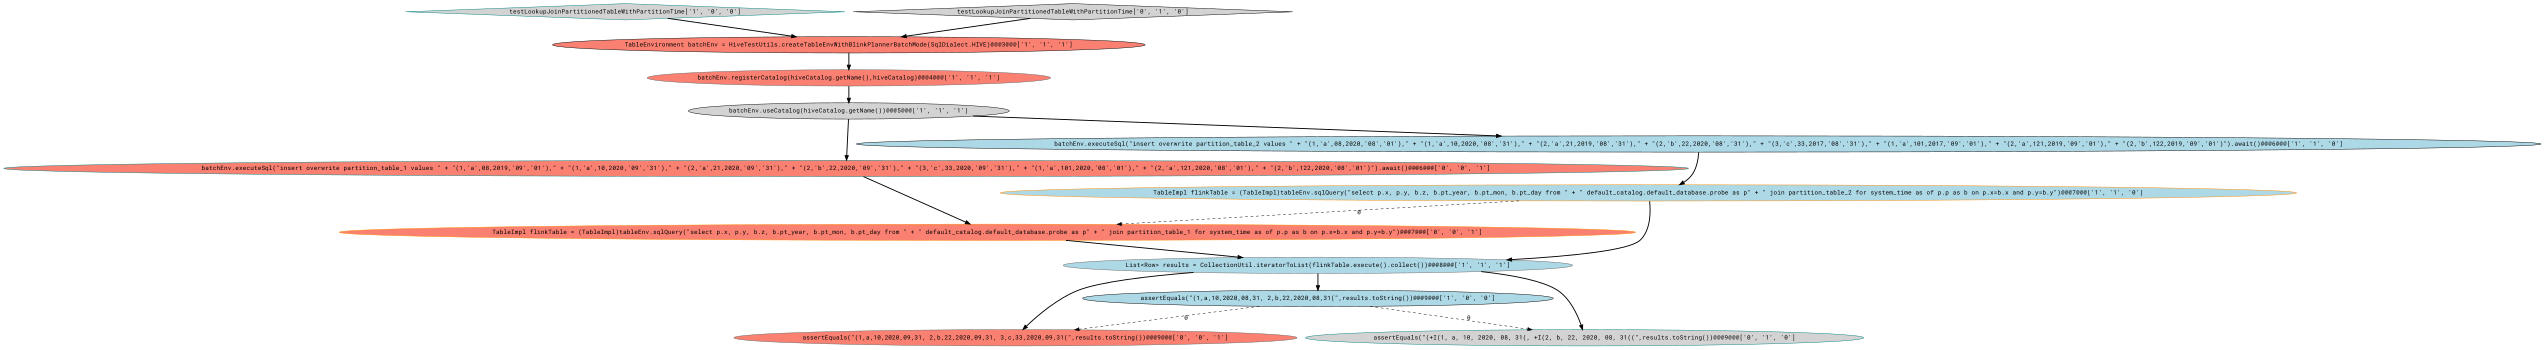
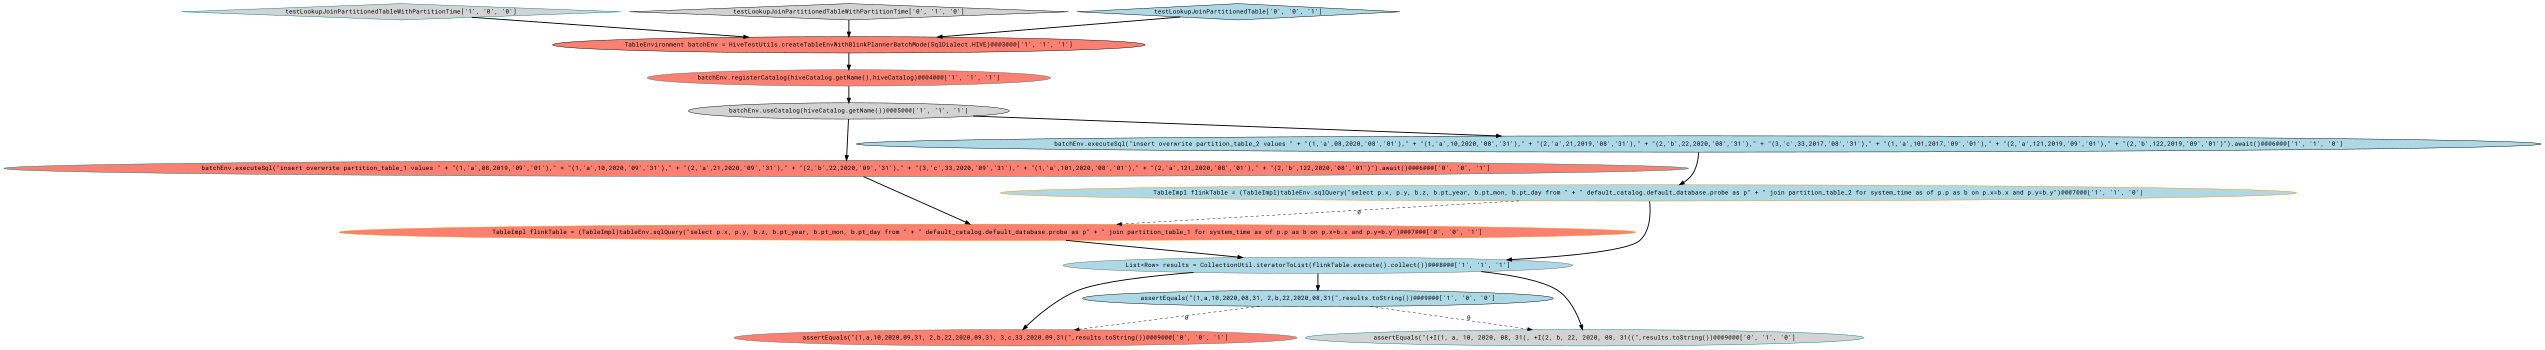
node "testLookupJoinPartitionedTable['0', '0', '1']": added
